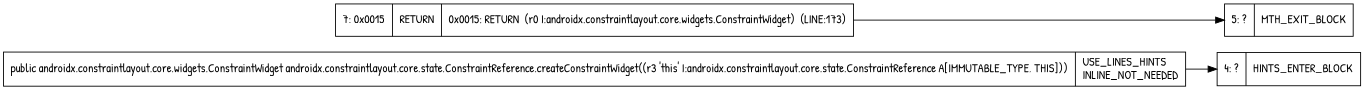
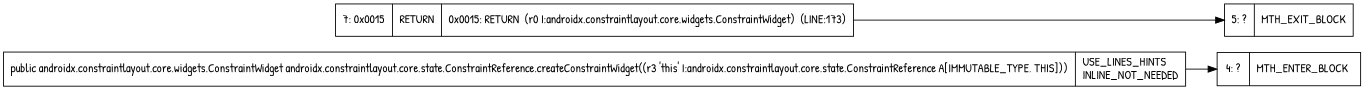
node "4: ?": text "HINTS_ENTER_BLOCK" -> "MTH_ENTER_BLOCK"
